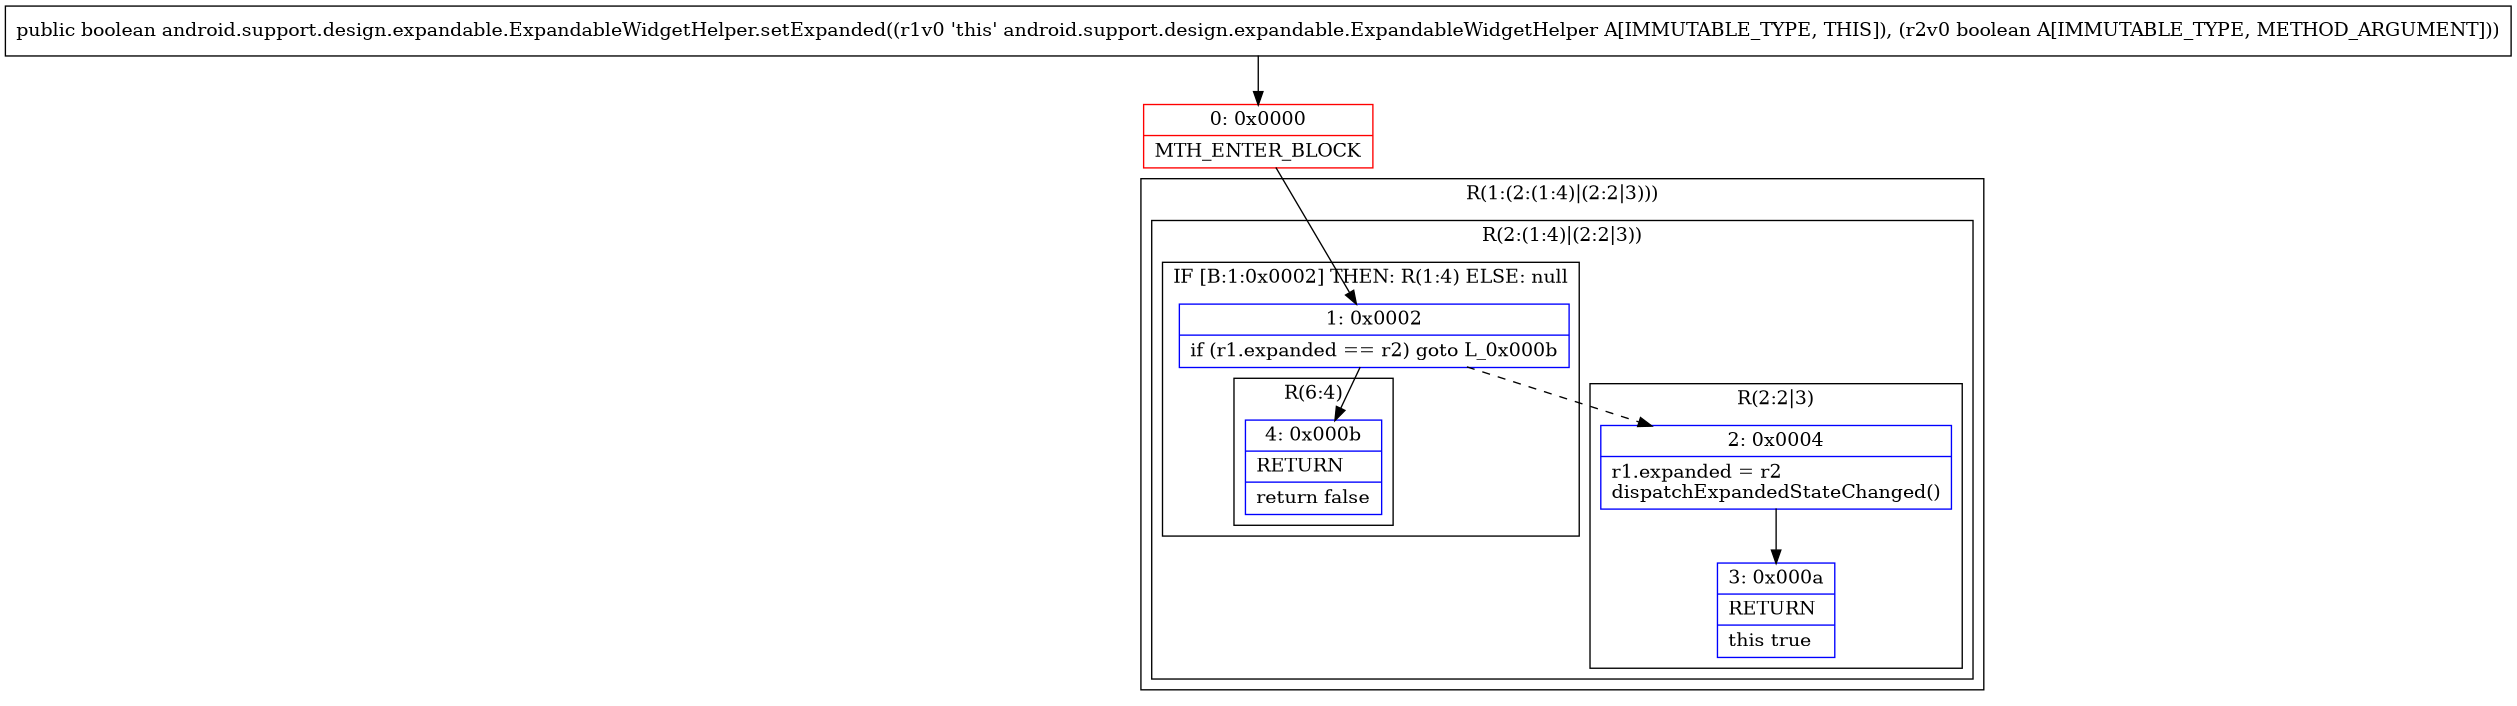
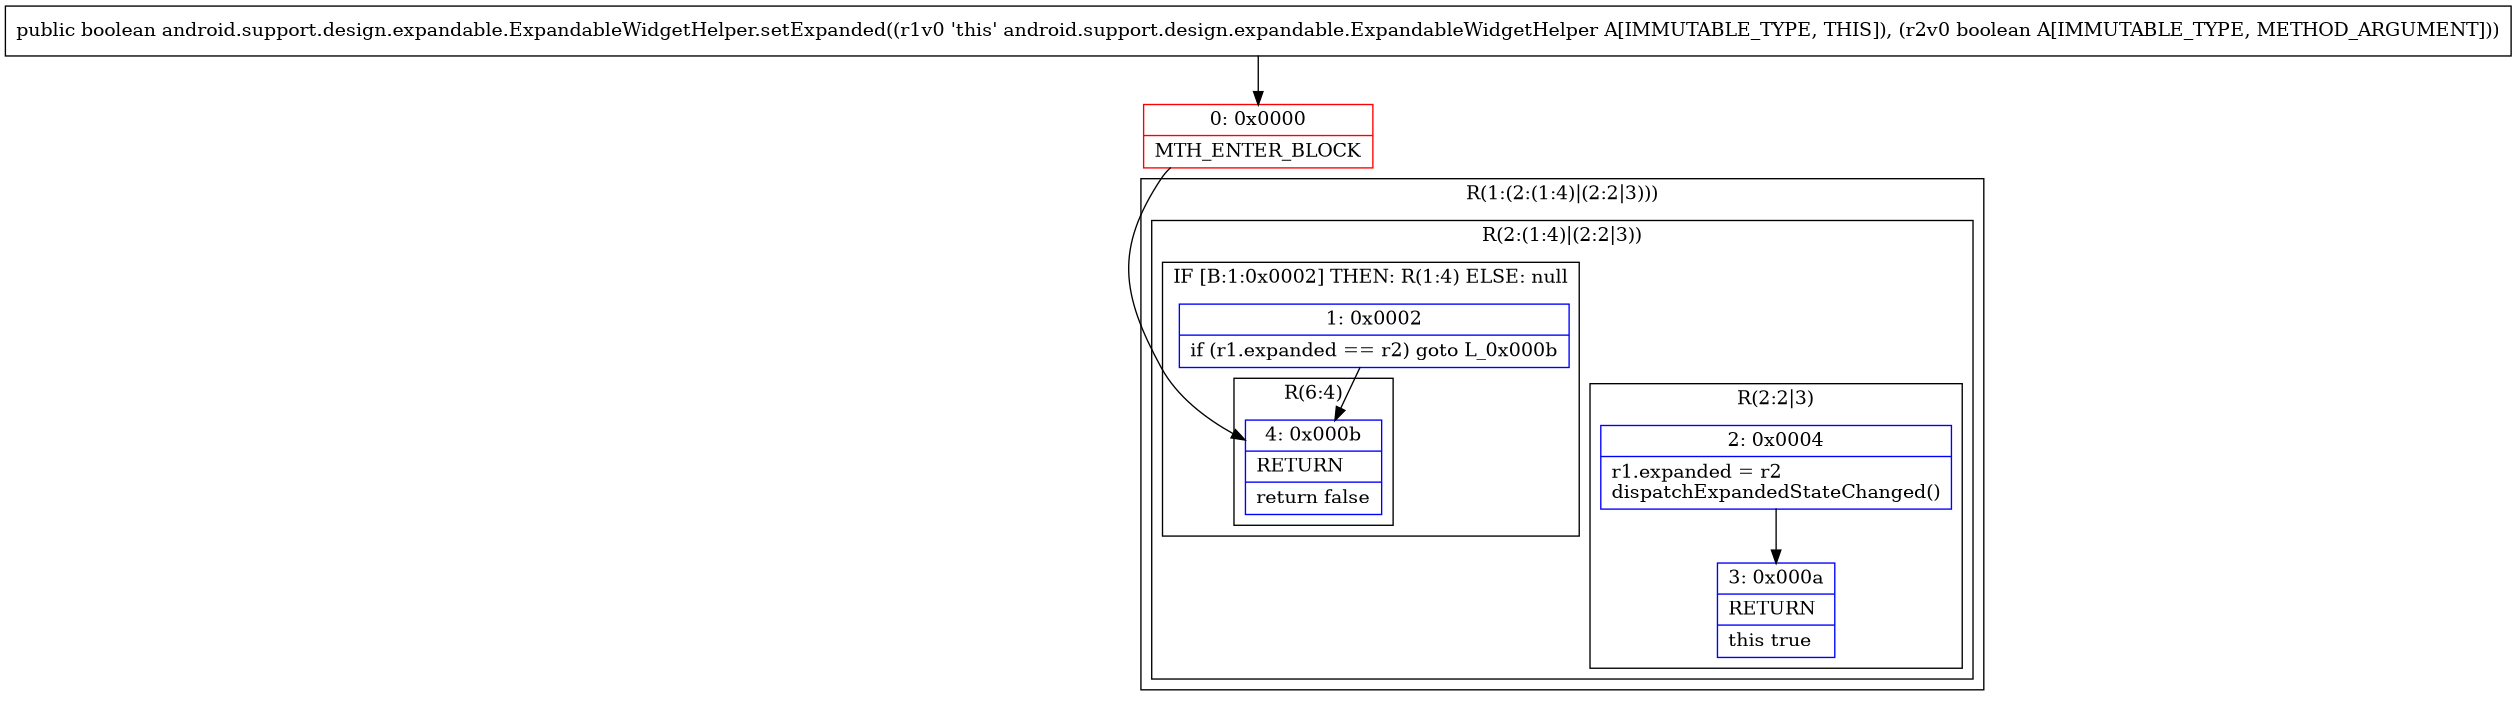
edge "0: 0x0000" -> "1: 0x0002": now "0: 0x0000" -> "4: 0x000b"
edge "1: 0x0002" -> "2: 0x0004": removed
